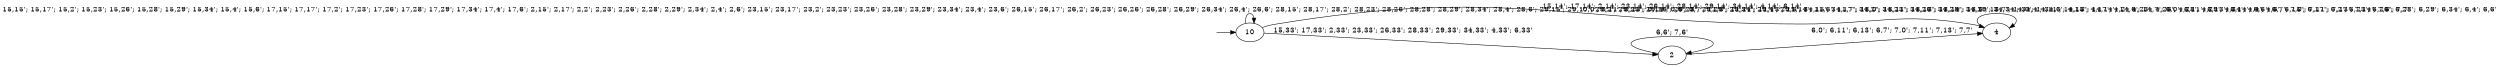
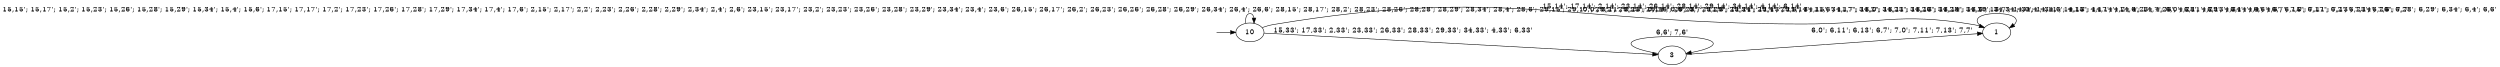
node "4": label "4" -> "1"
node "2": label "2" -> "3"
